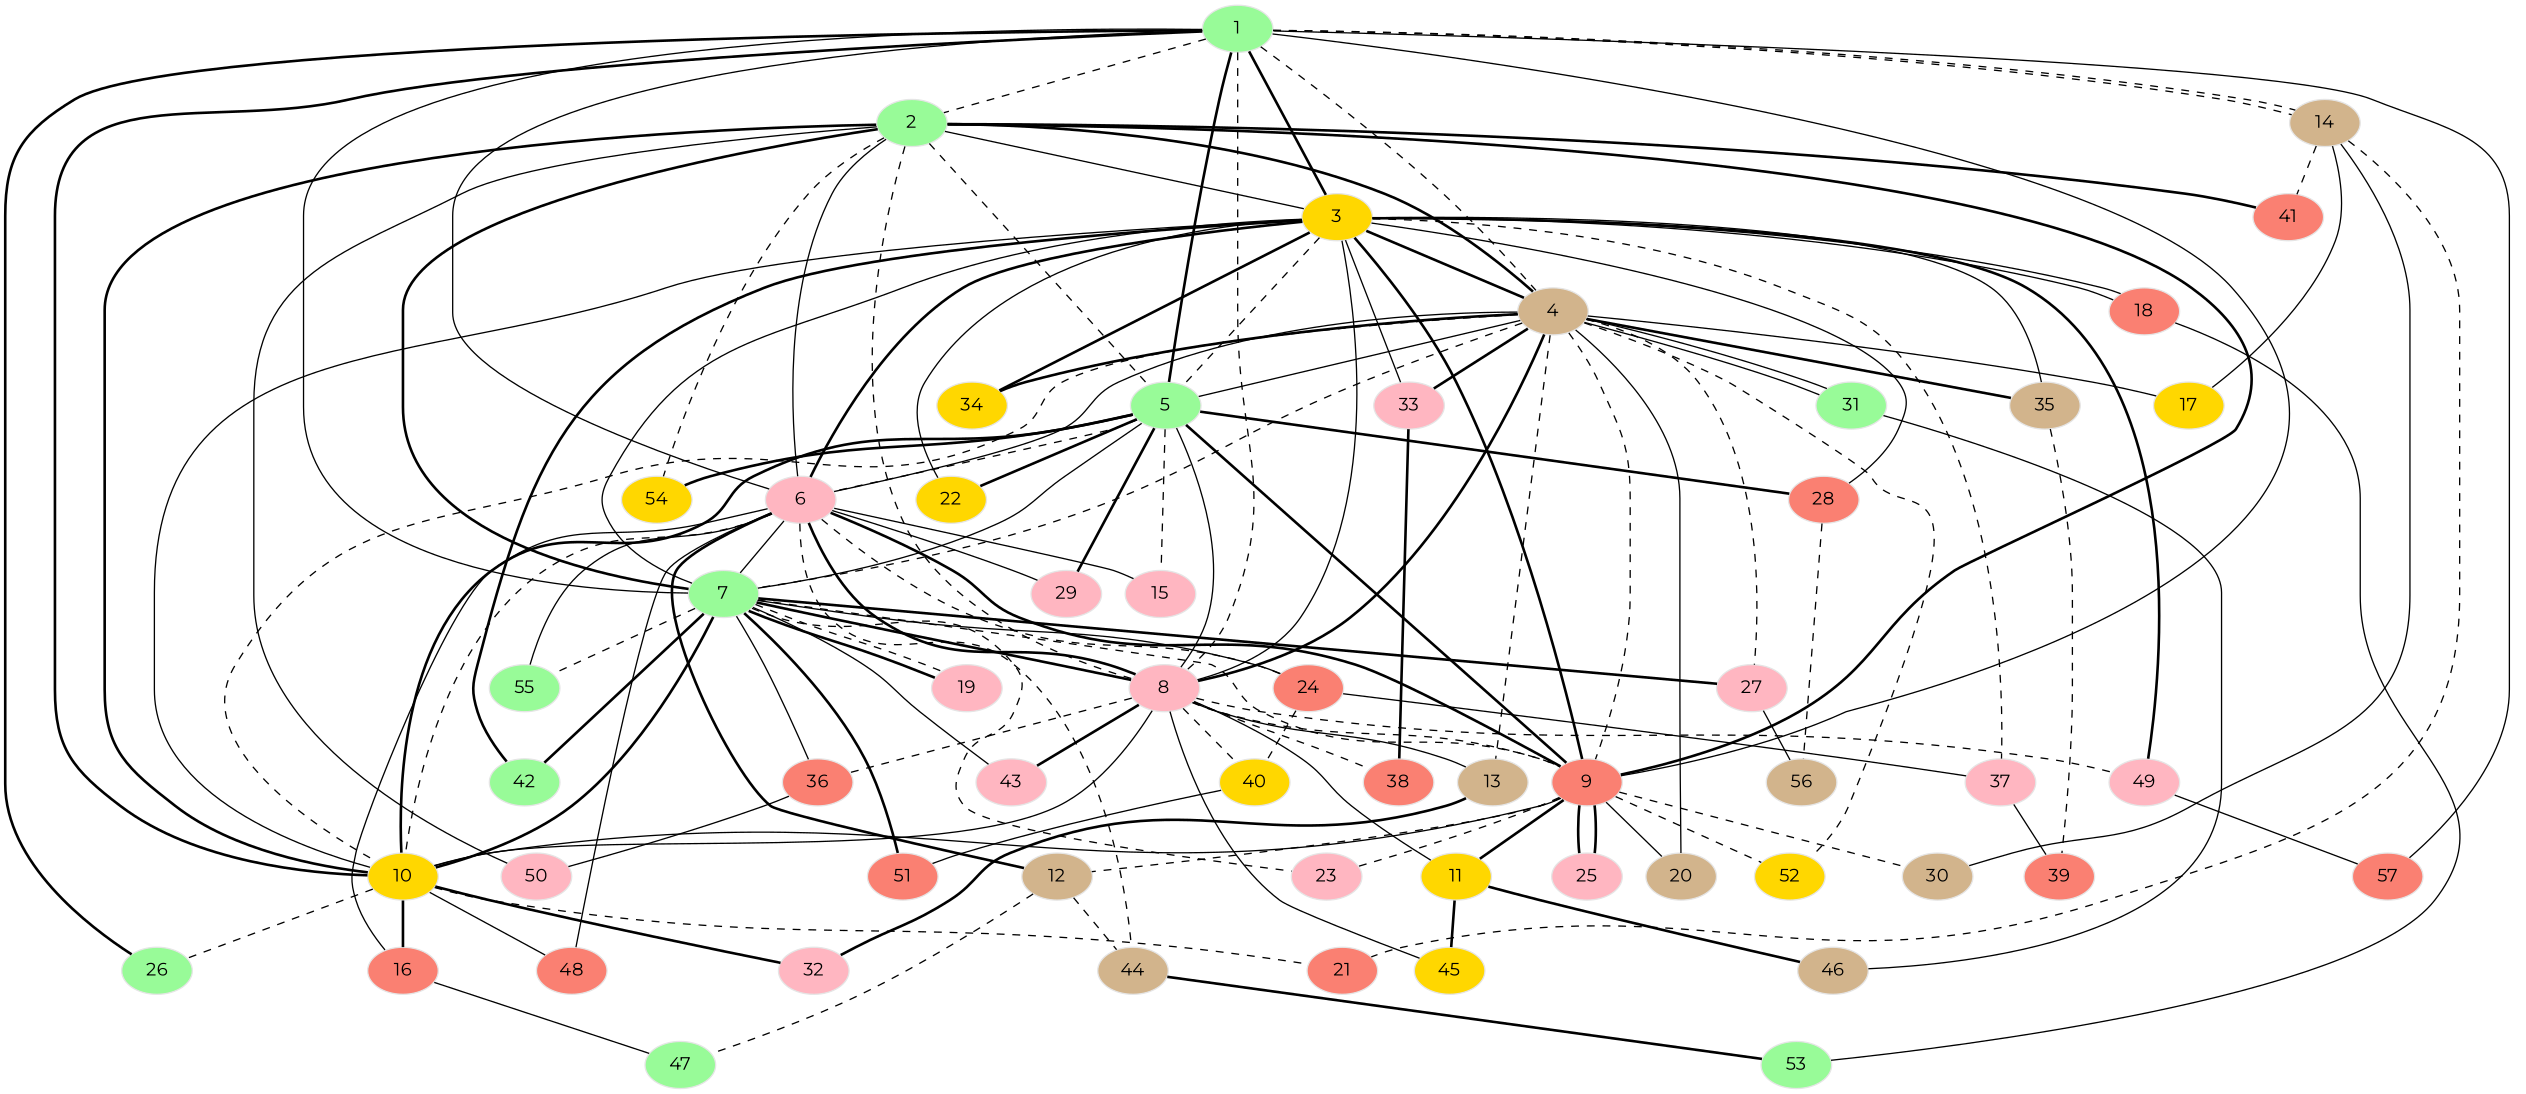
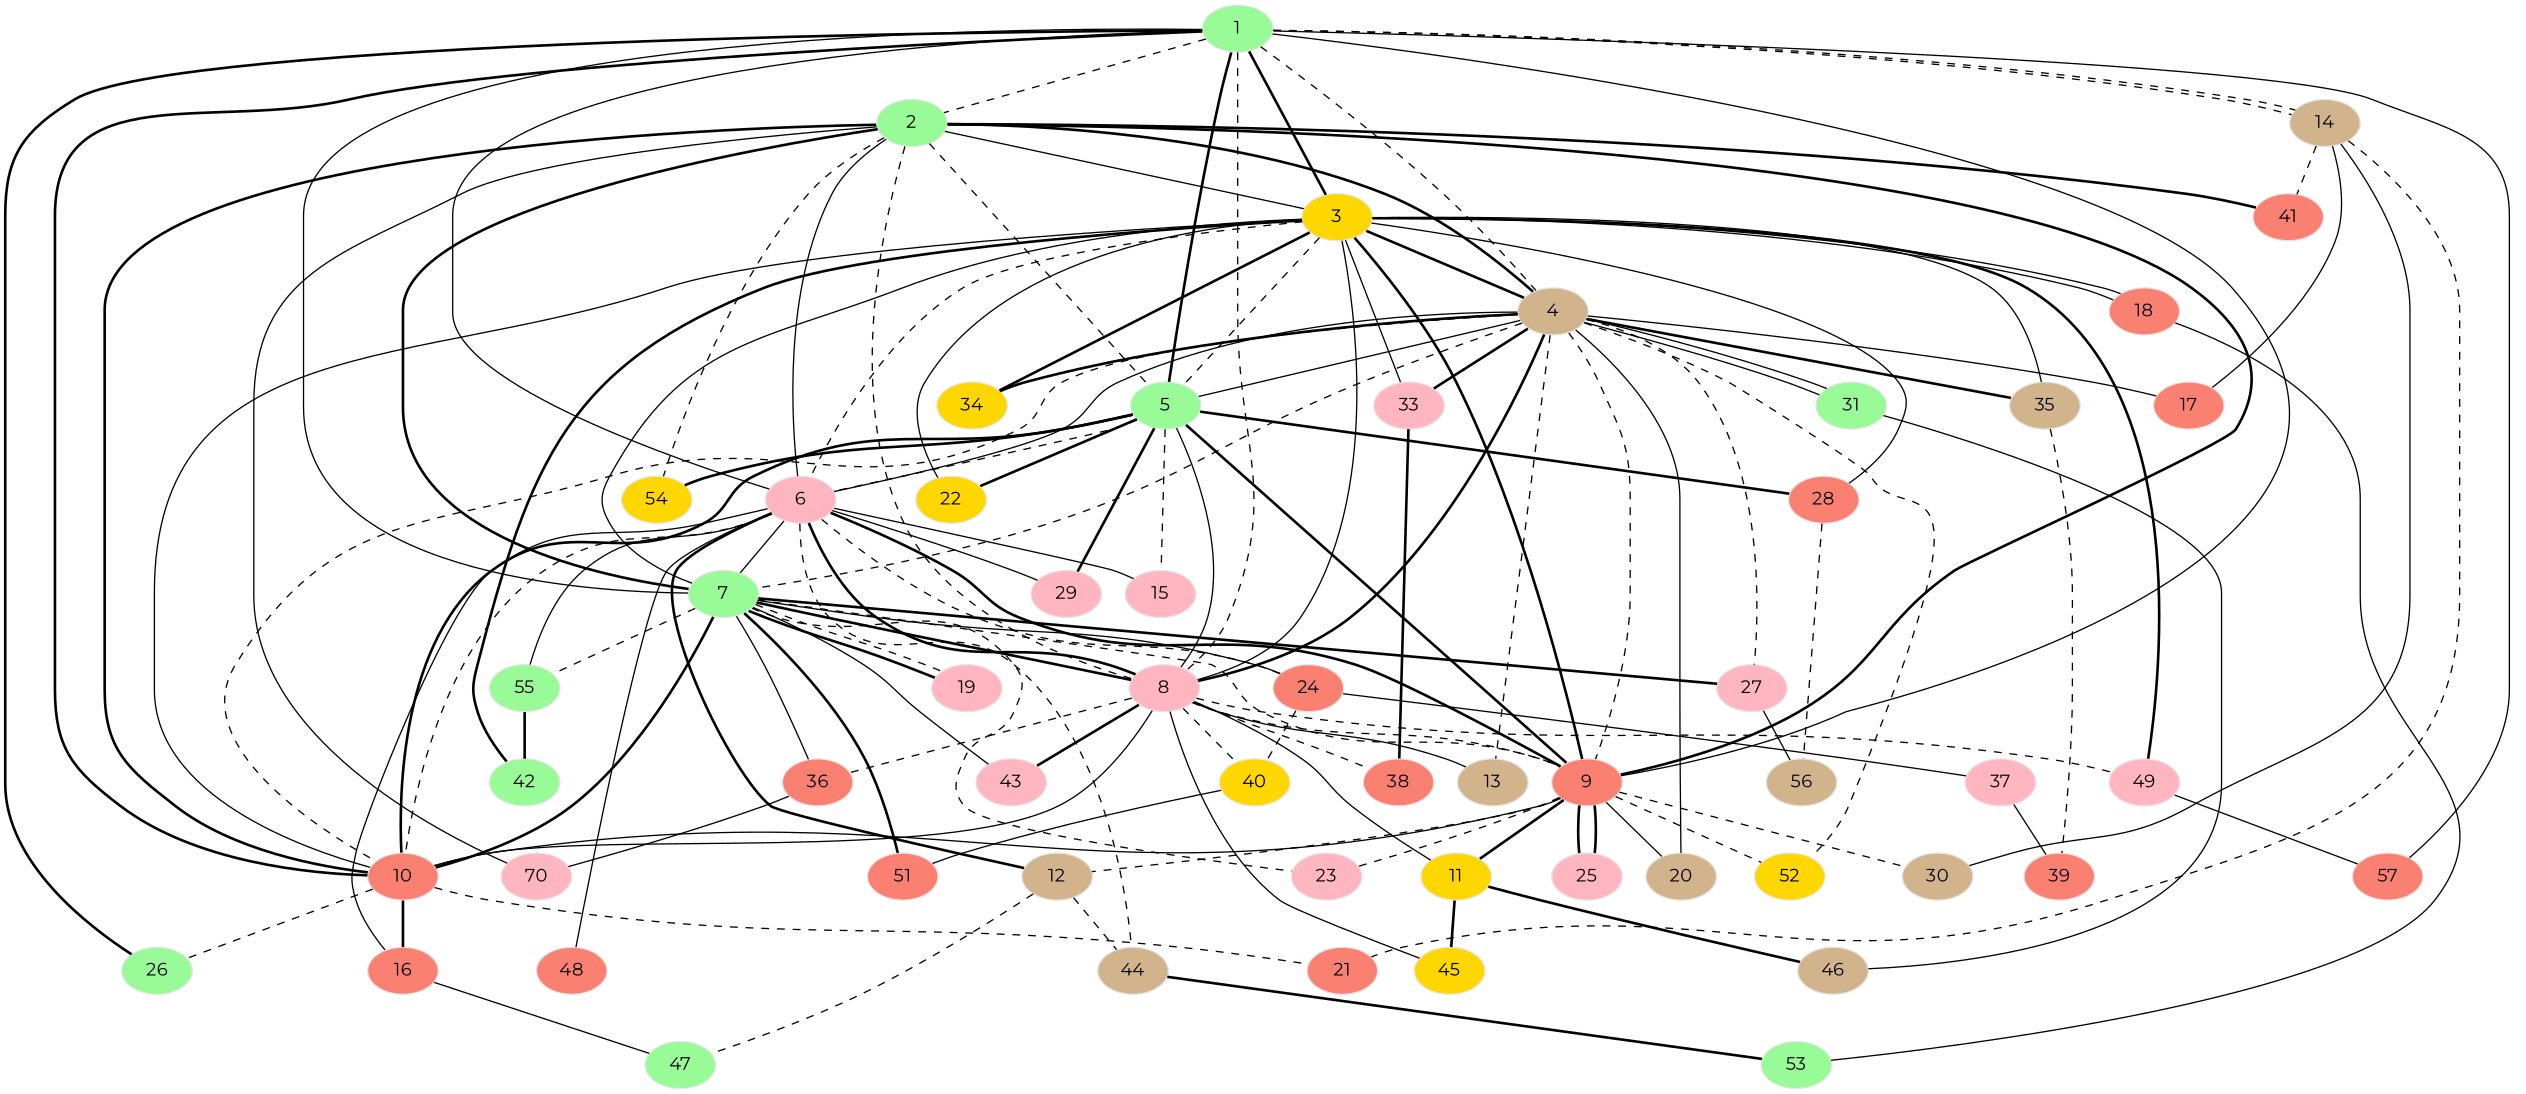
edge "3" -- "6": style bold -> dashed
edge "3" -- "37": removed
node "17": fillcolor gold -> salmon
edge "5" -- "7": removed
edge "7" -- "42": now "55" -- "42"
node "10": fillcolor gold -> salmon
node "50": label "50" -> "70"
edge "10" -- "48": removed
node "32": removed
